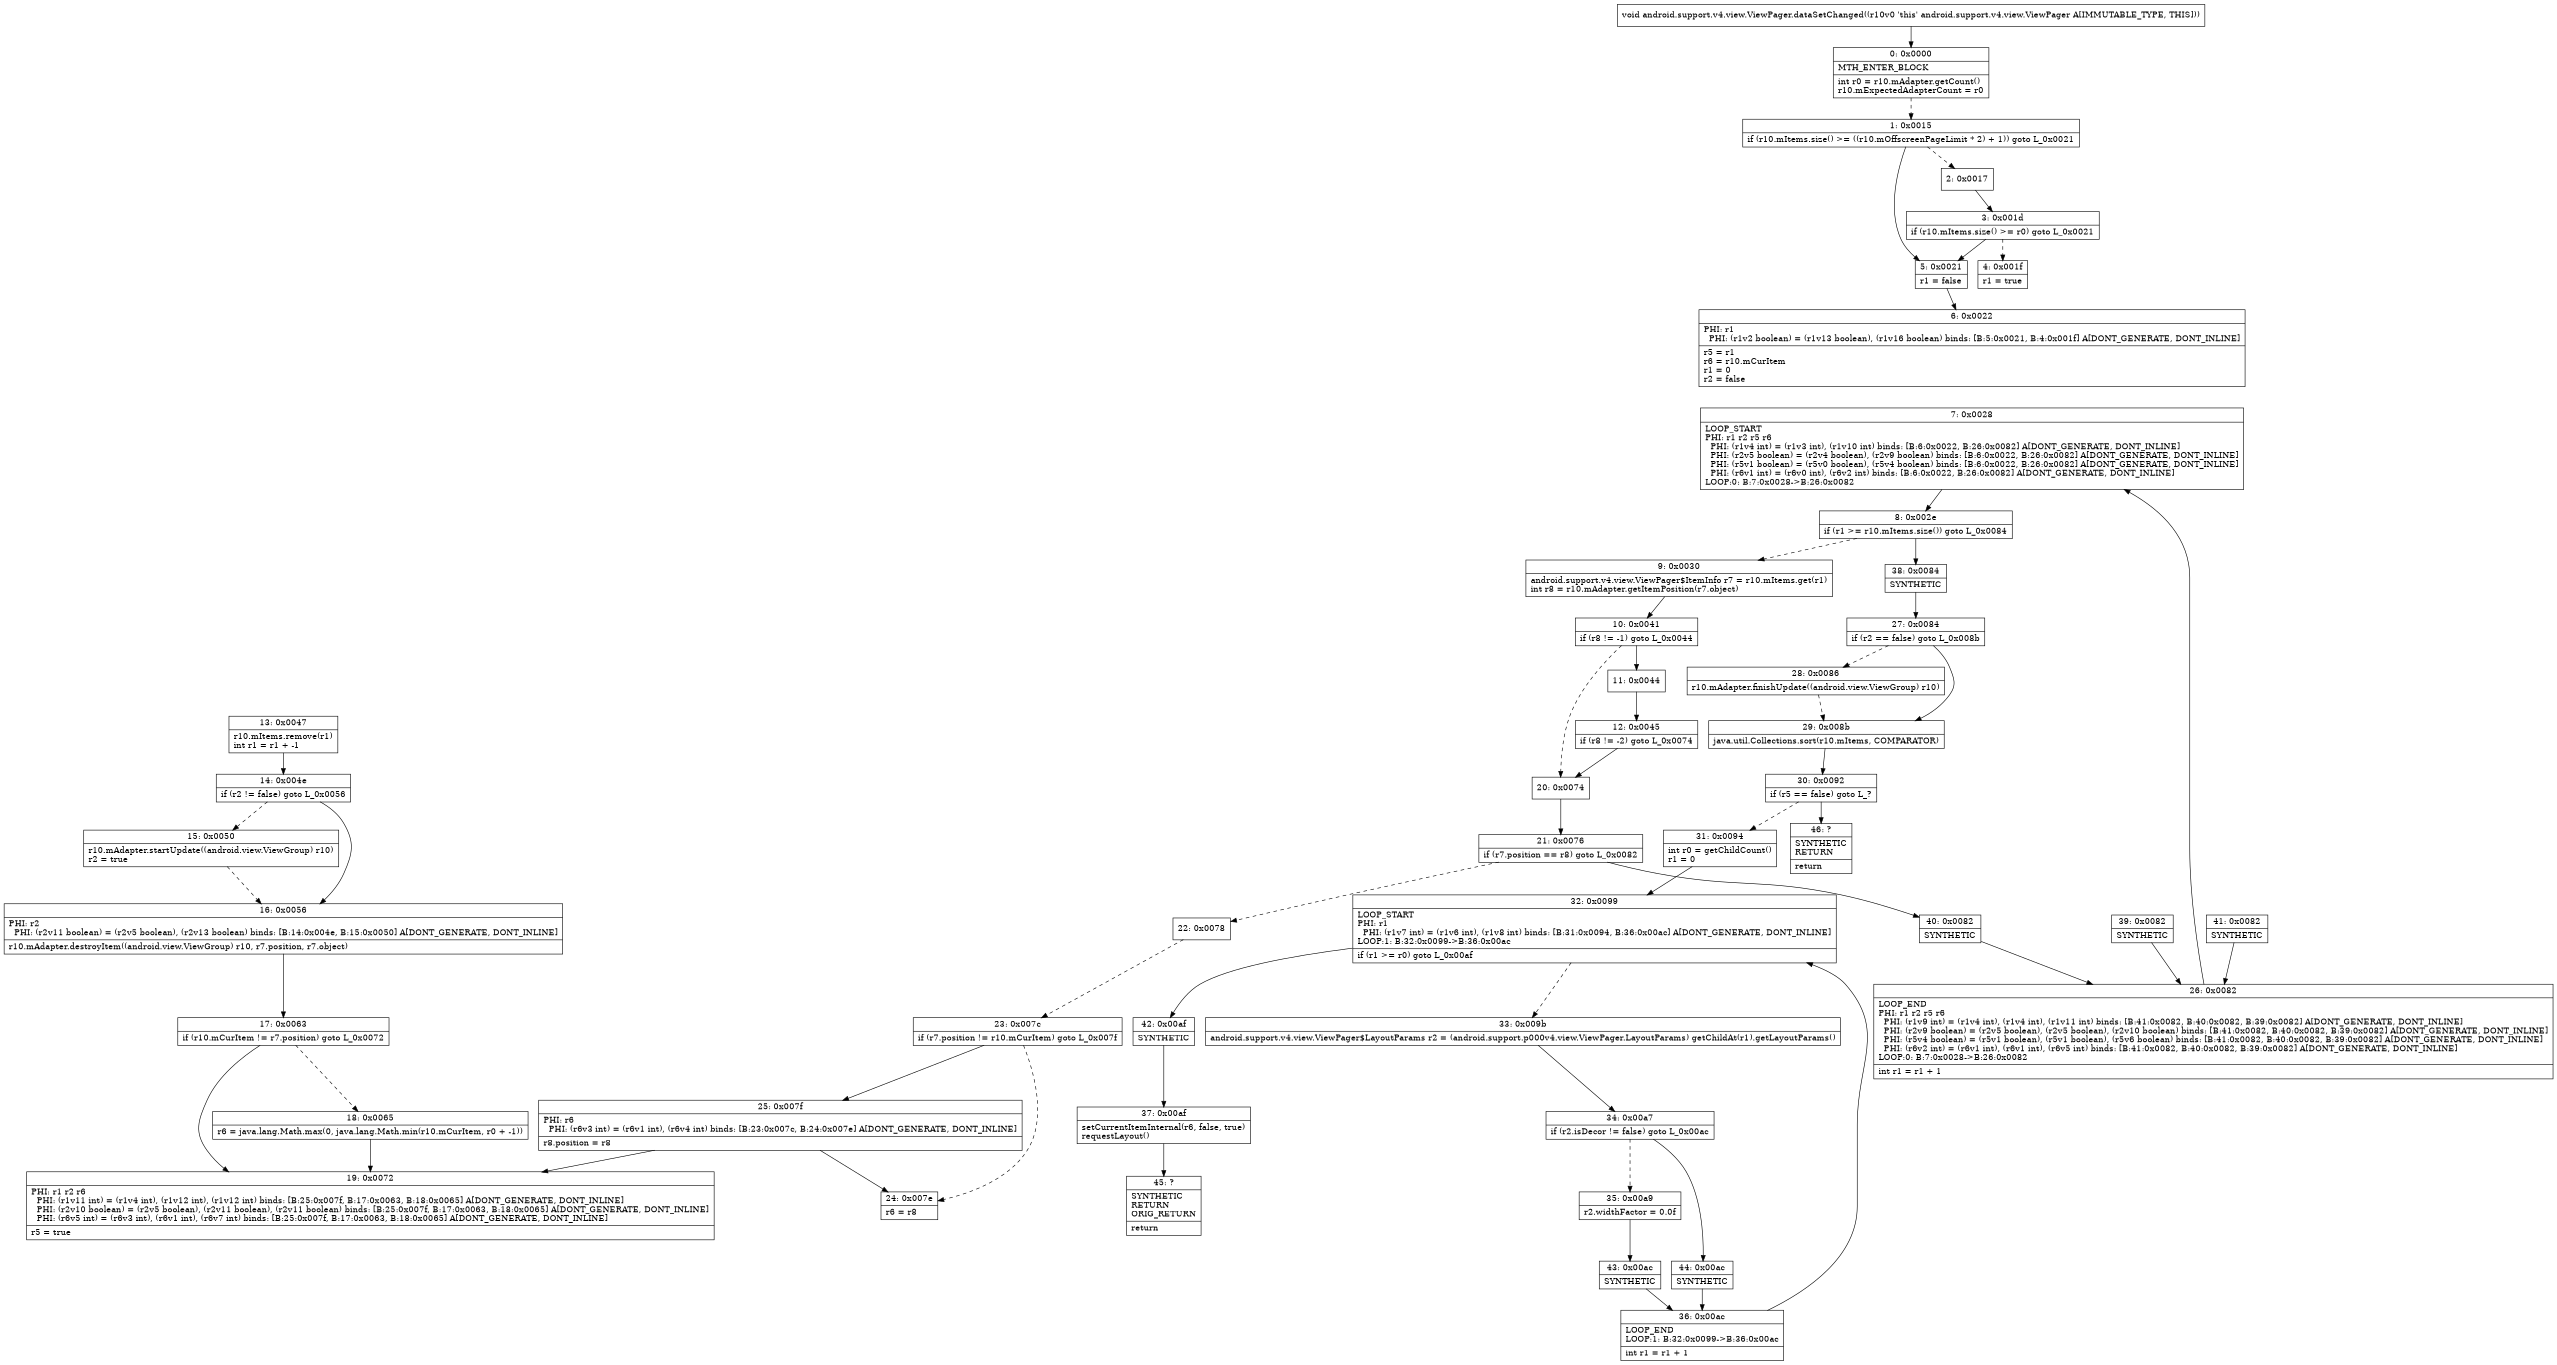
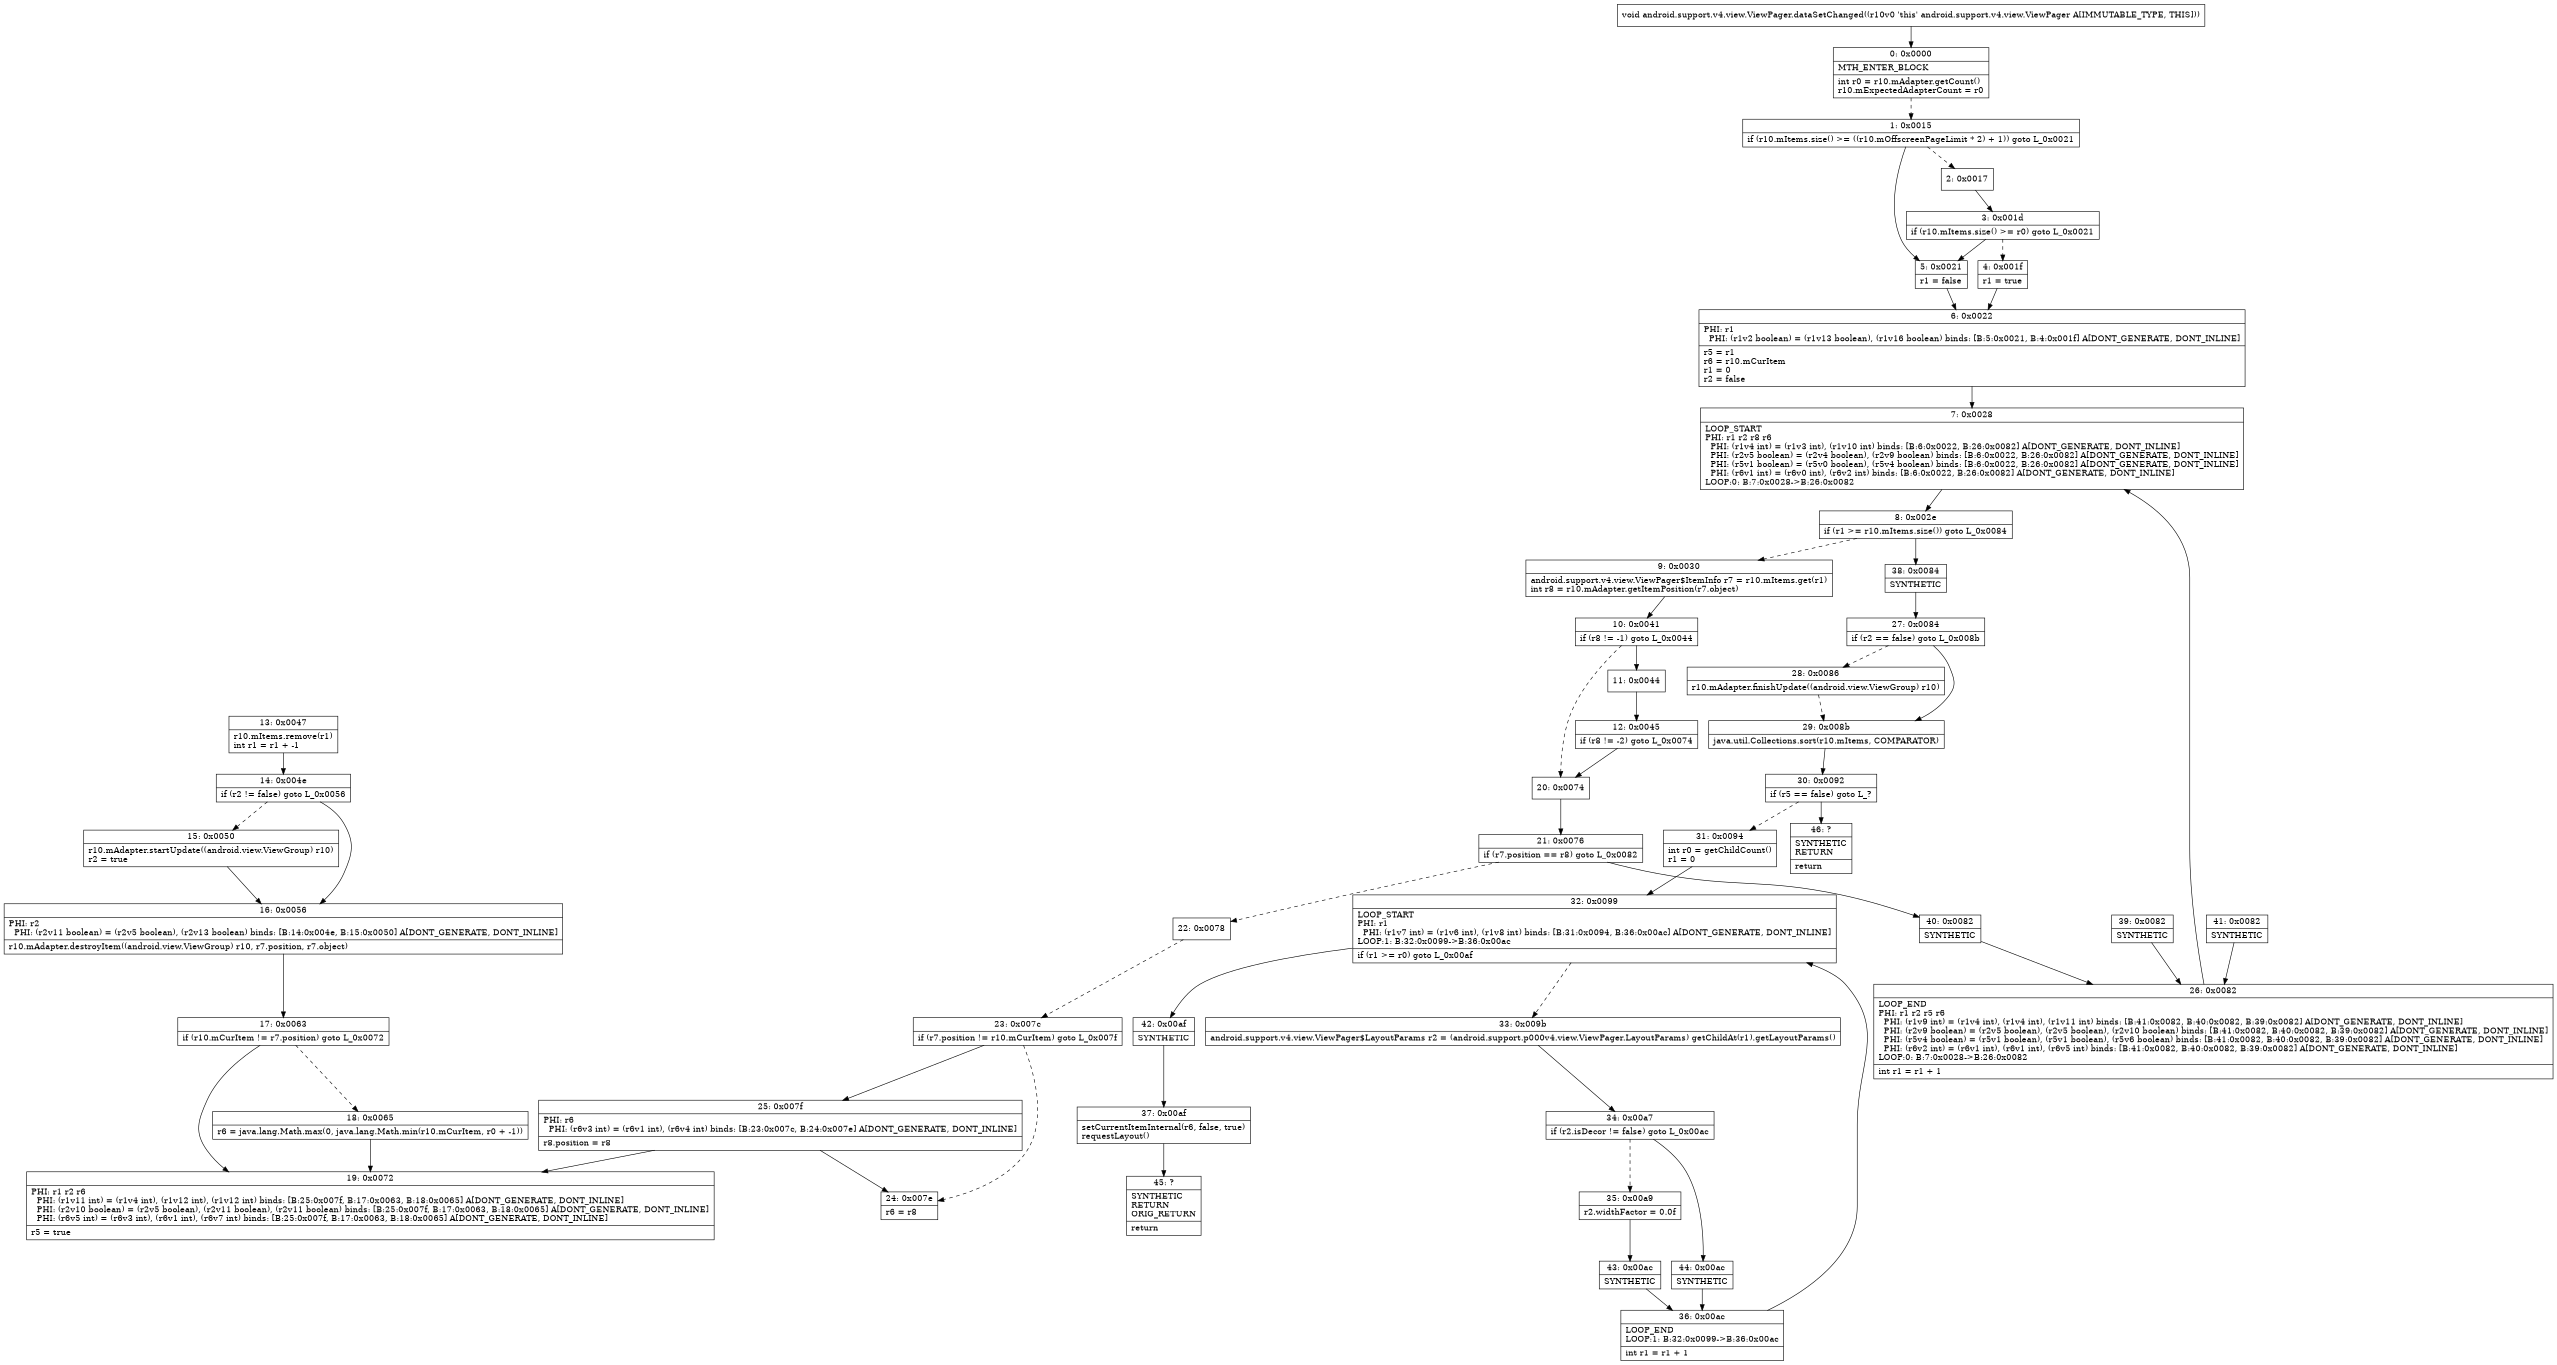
edge "4: 0x001f" -> "6: 0x0022": added
edge "6: 0x0022" -> "7: 0x0028": added
node "7: 0x0028": text "PHI: r1 r2 r5 r6" -> "PHI: r1 r2 r8 r6"
edge "15: 0x0050" -> "16: 0x0056": style dashed -> solid
